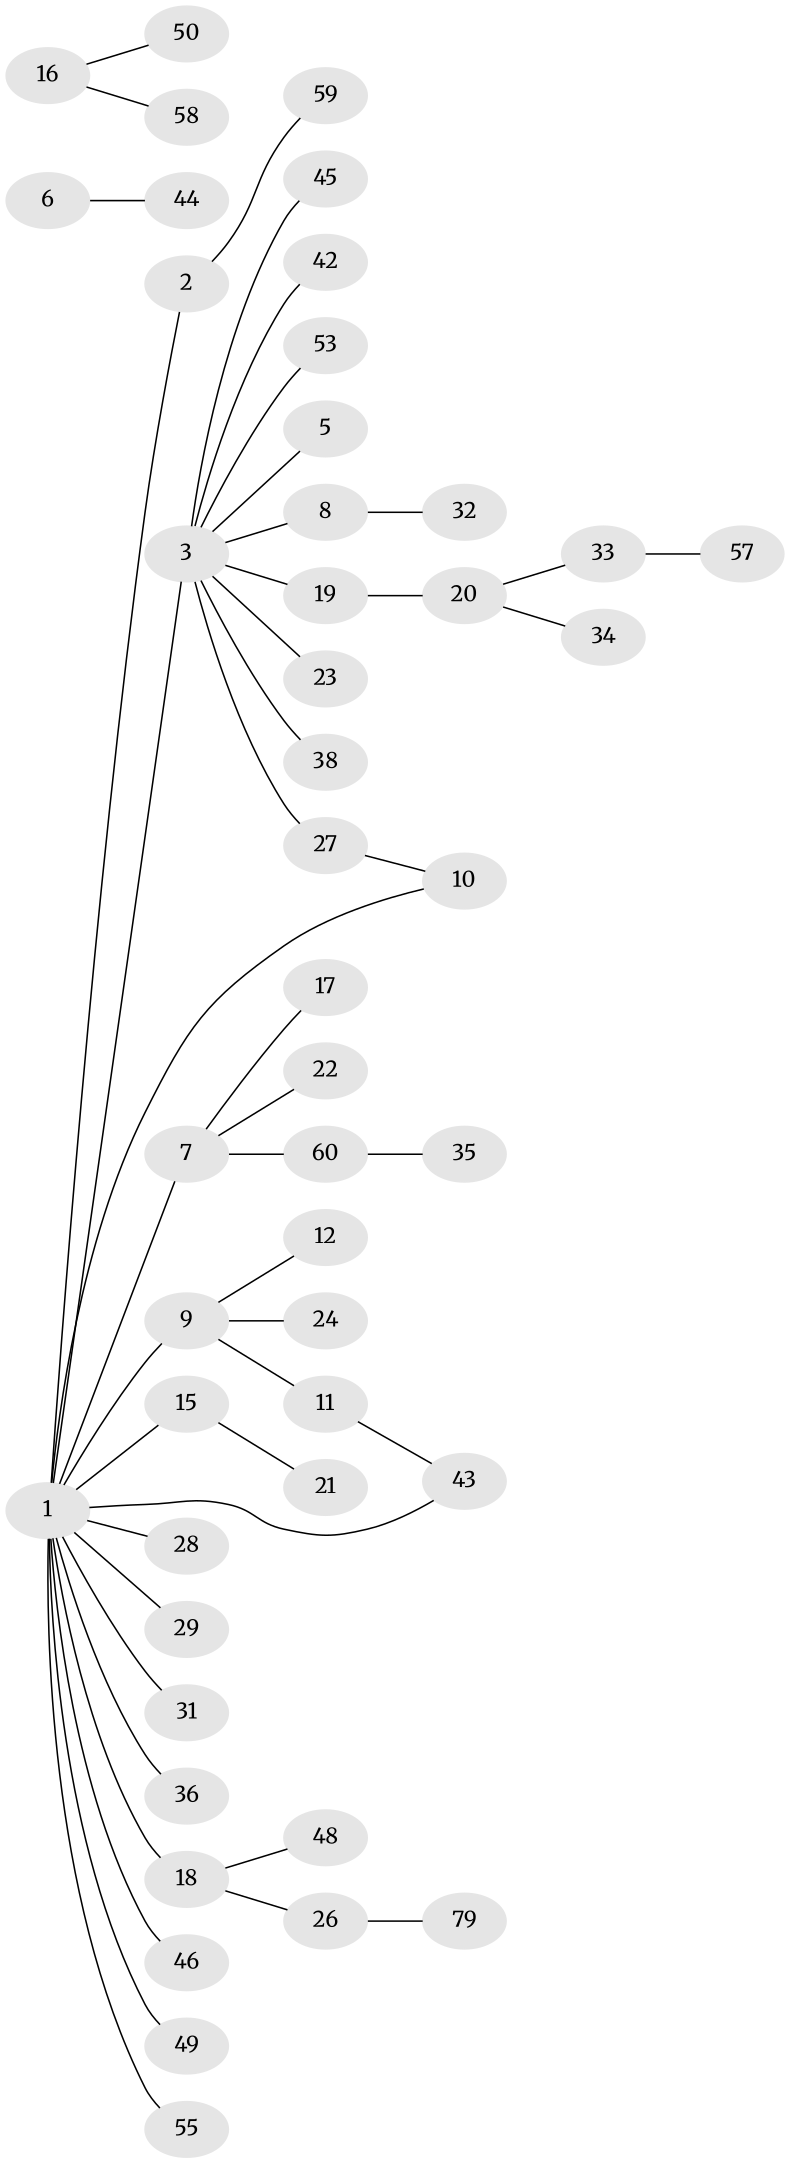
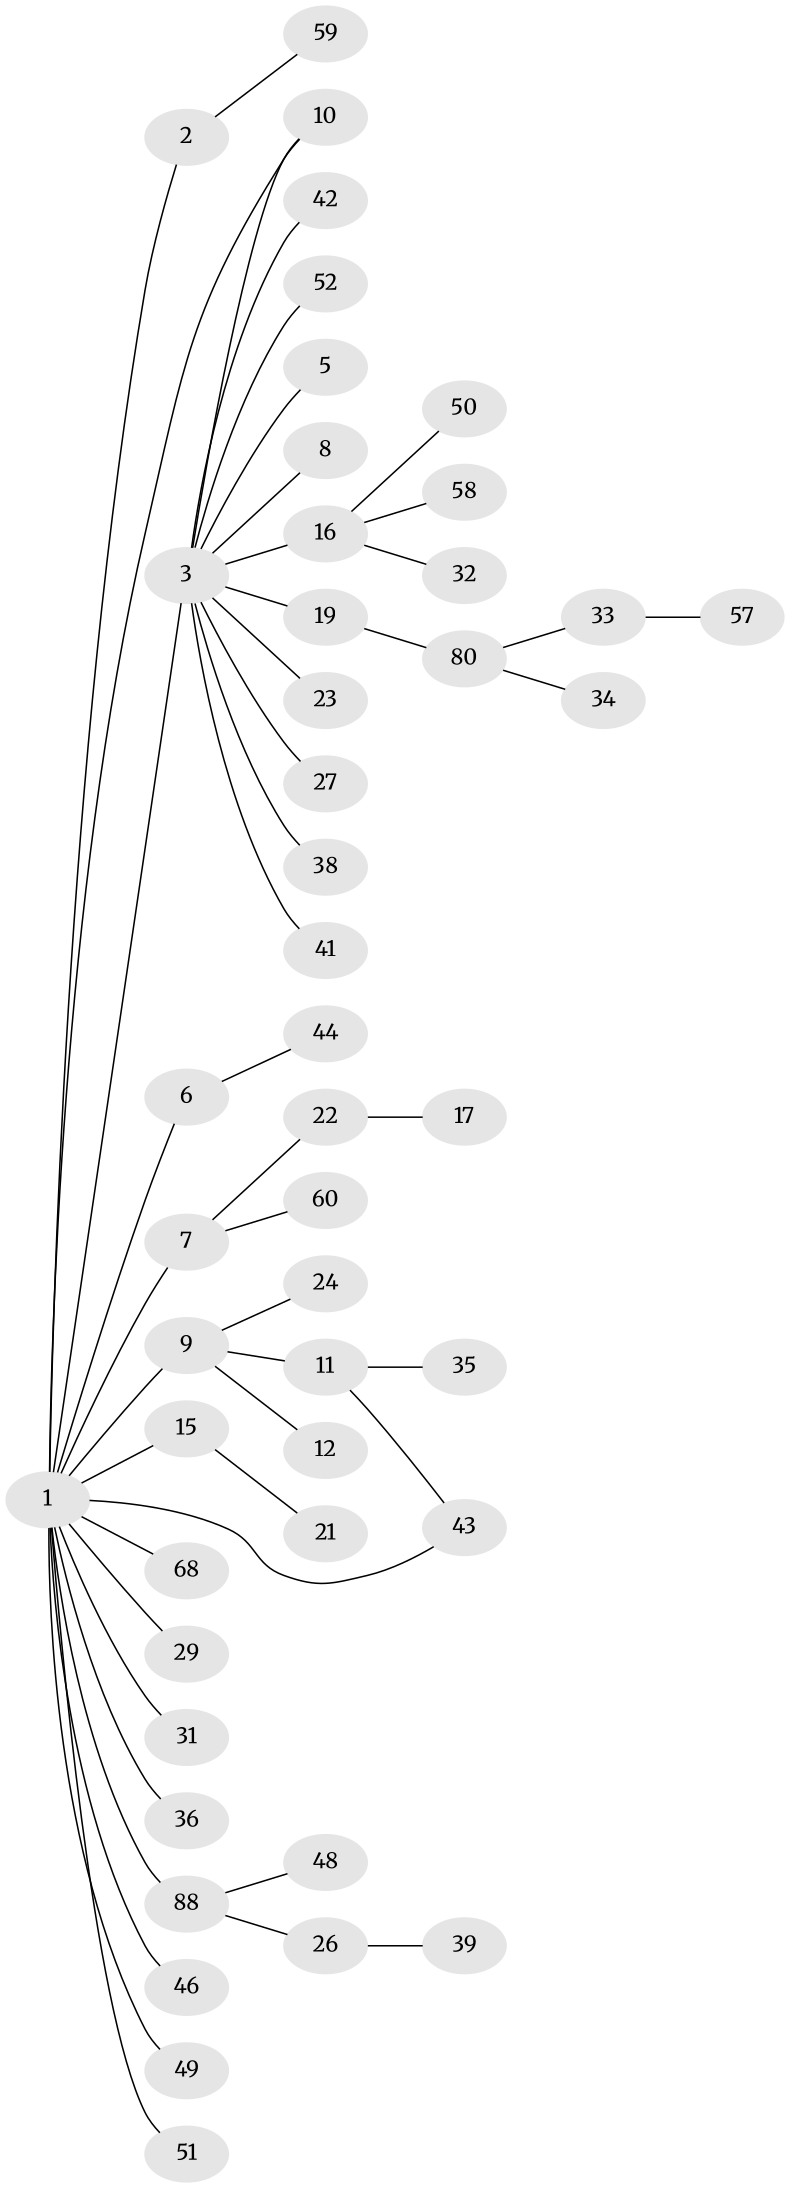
node "45": label "45" -> "41"
node "53": label "53" -> "52"
edge "8" -- "32": now "16" -- "32"
edge "16" -- "3": added
node "20": label "20" -> "80"
edge "27" -- "10": now "3" -- "10"
edge "17" -- "7": now "17" -- "22"
edge "60" -- "35": now "11" -- "35"
edge "6" -- "1": added
node "28": label "28" -> "68"
node "18": label "18" -> "88"
node "79": label "79" -> "39"
node "55": label "55" -> "51"
